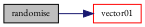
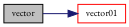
node "randomise": label "randomise" -> "vector"
